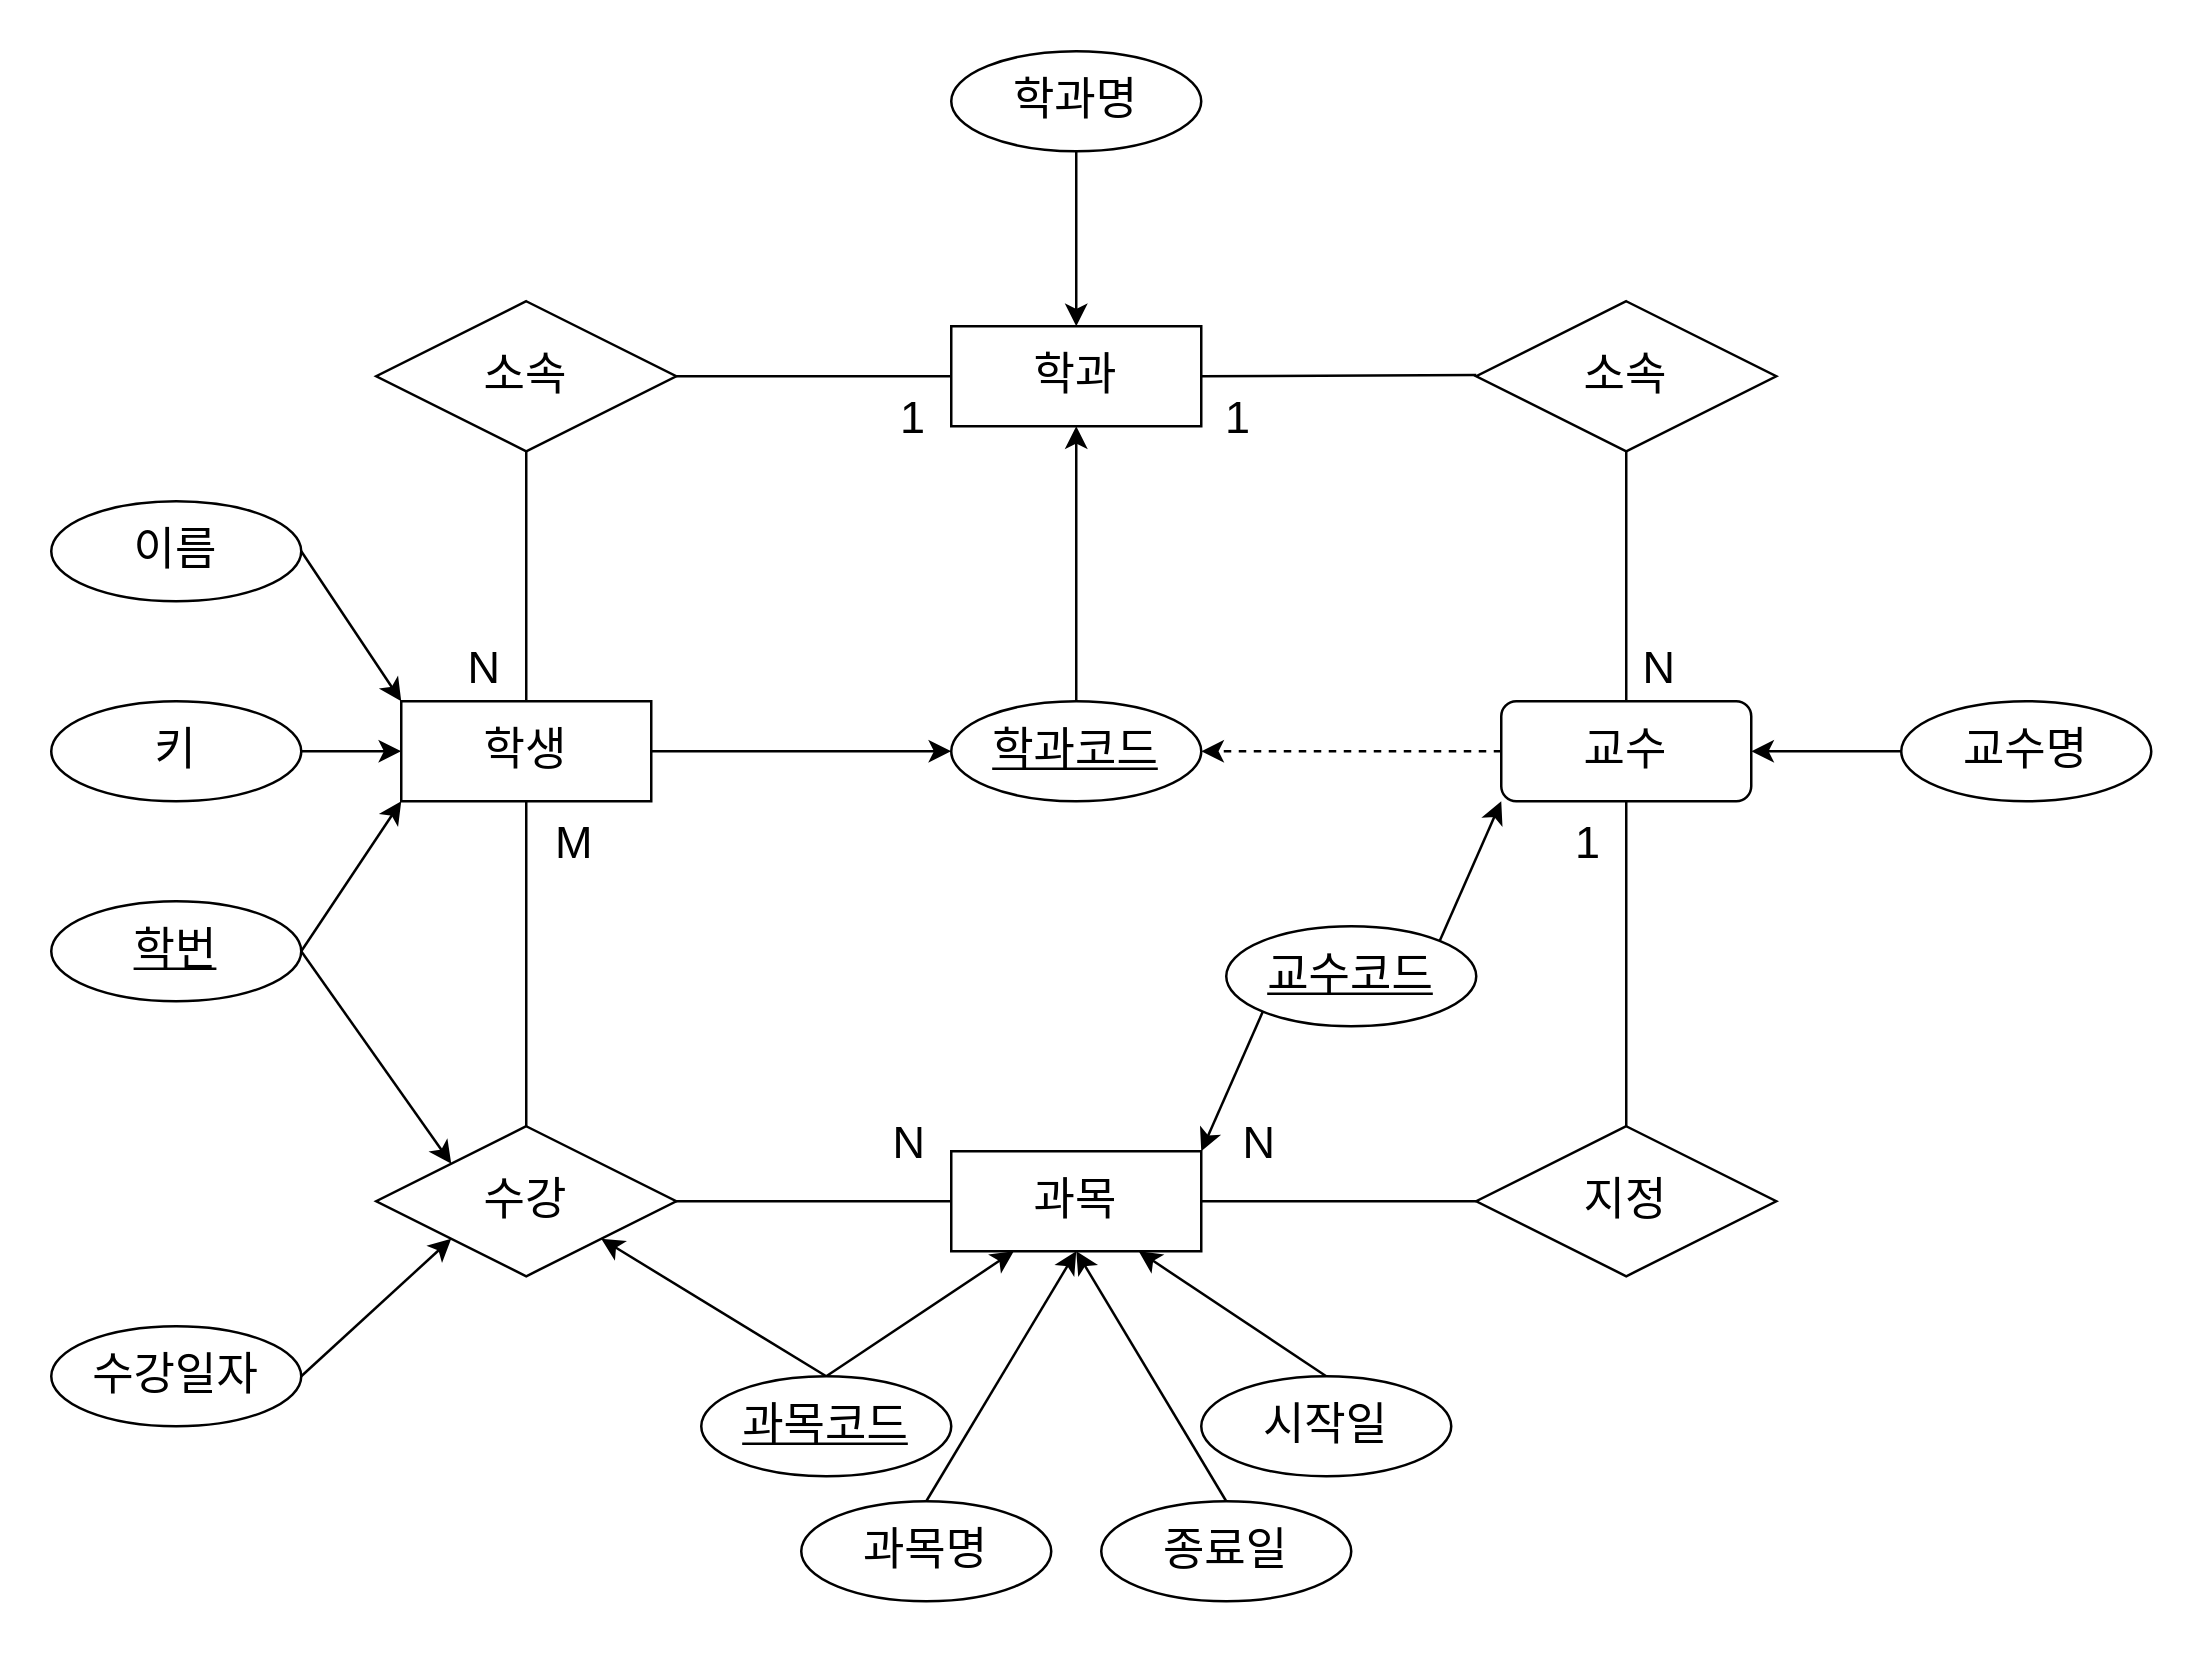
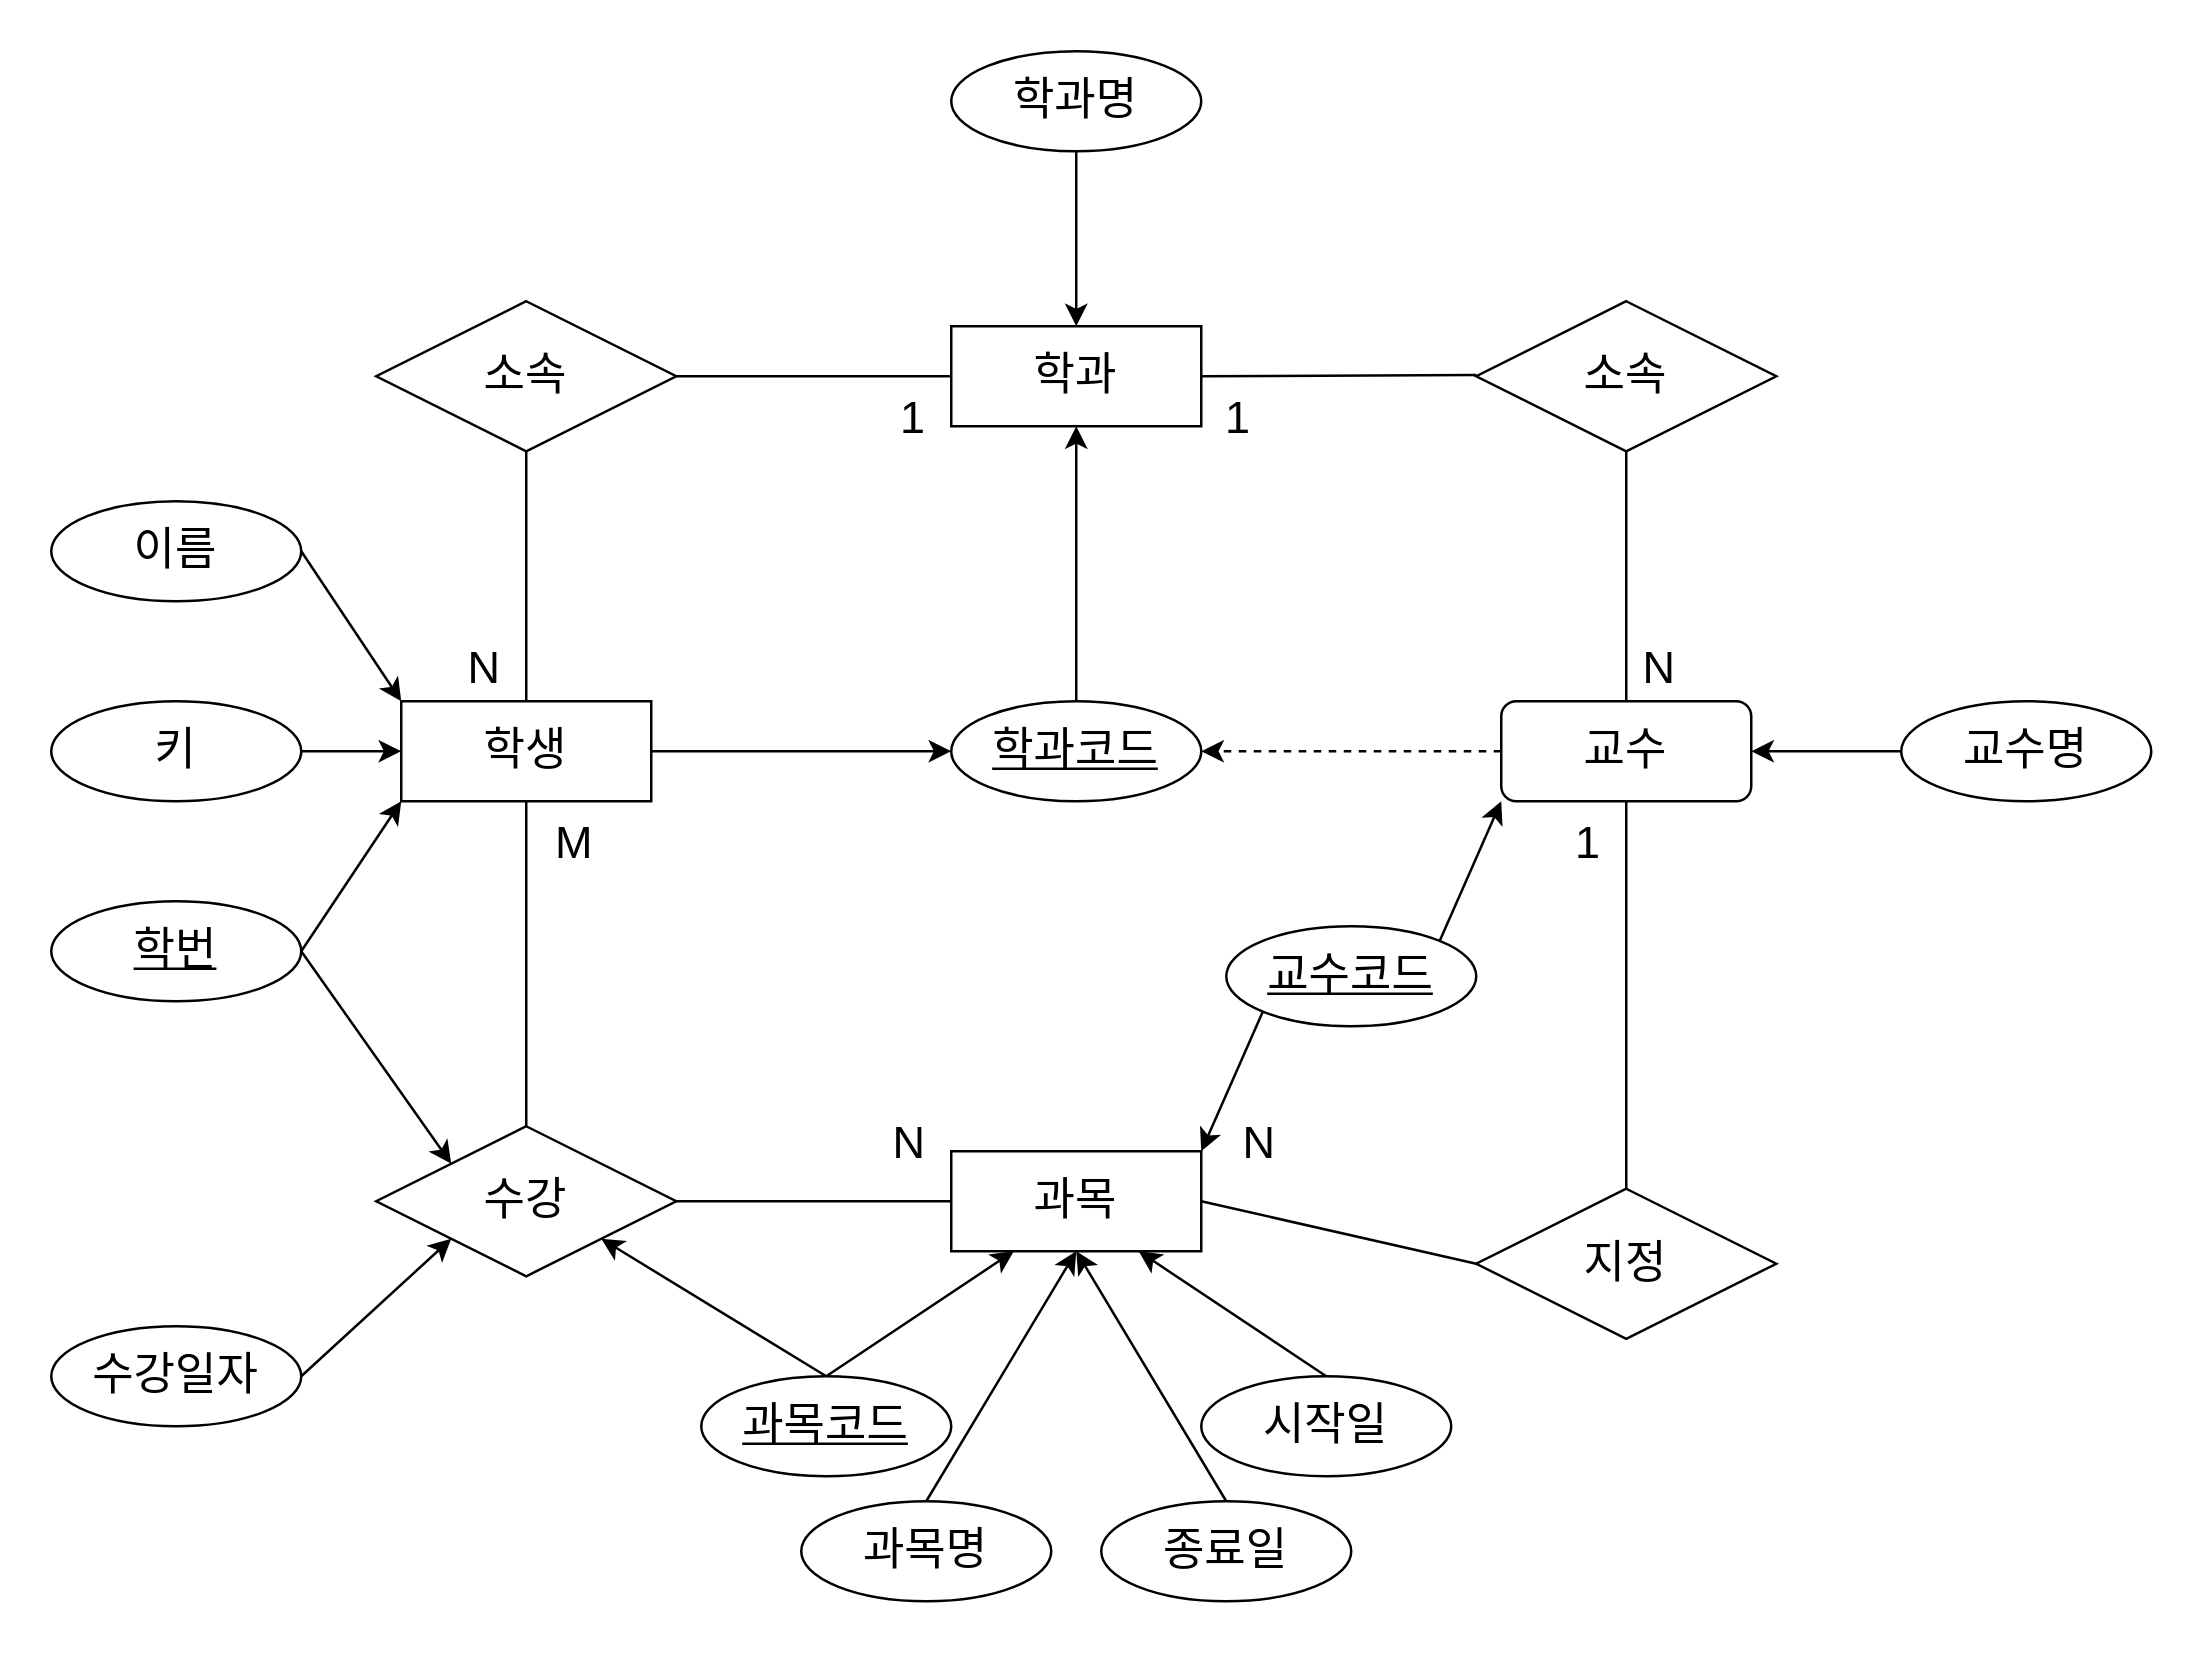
node "지정": moved (1626, 1201) -> (1626, 1264)
